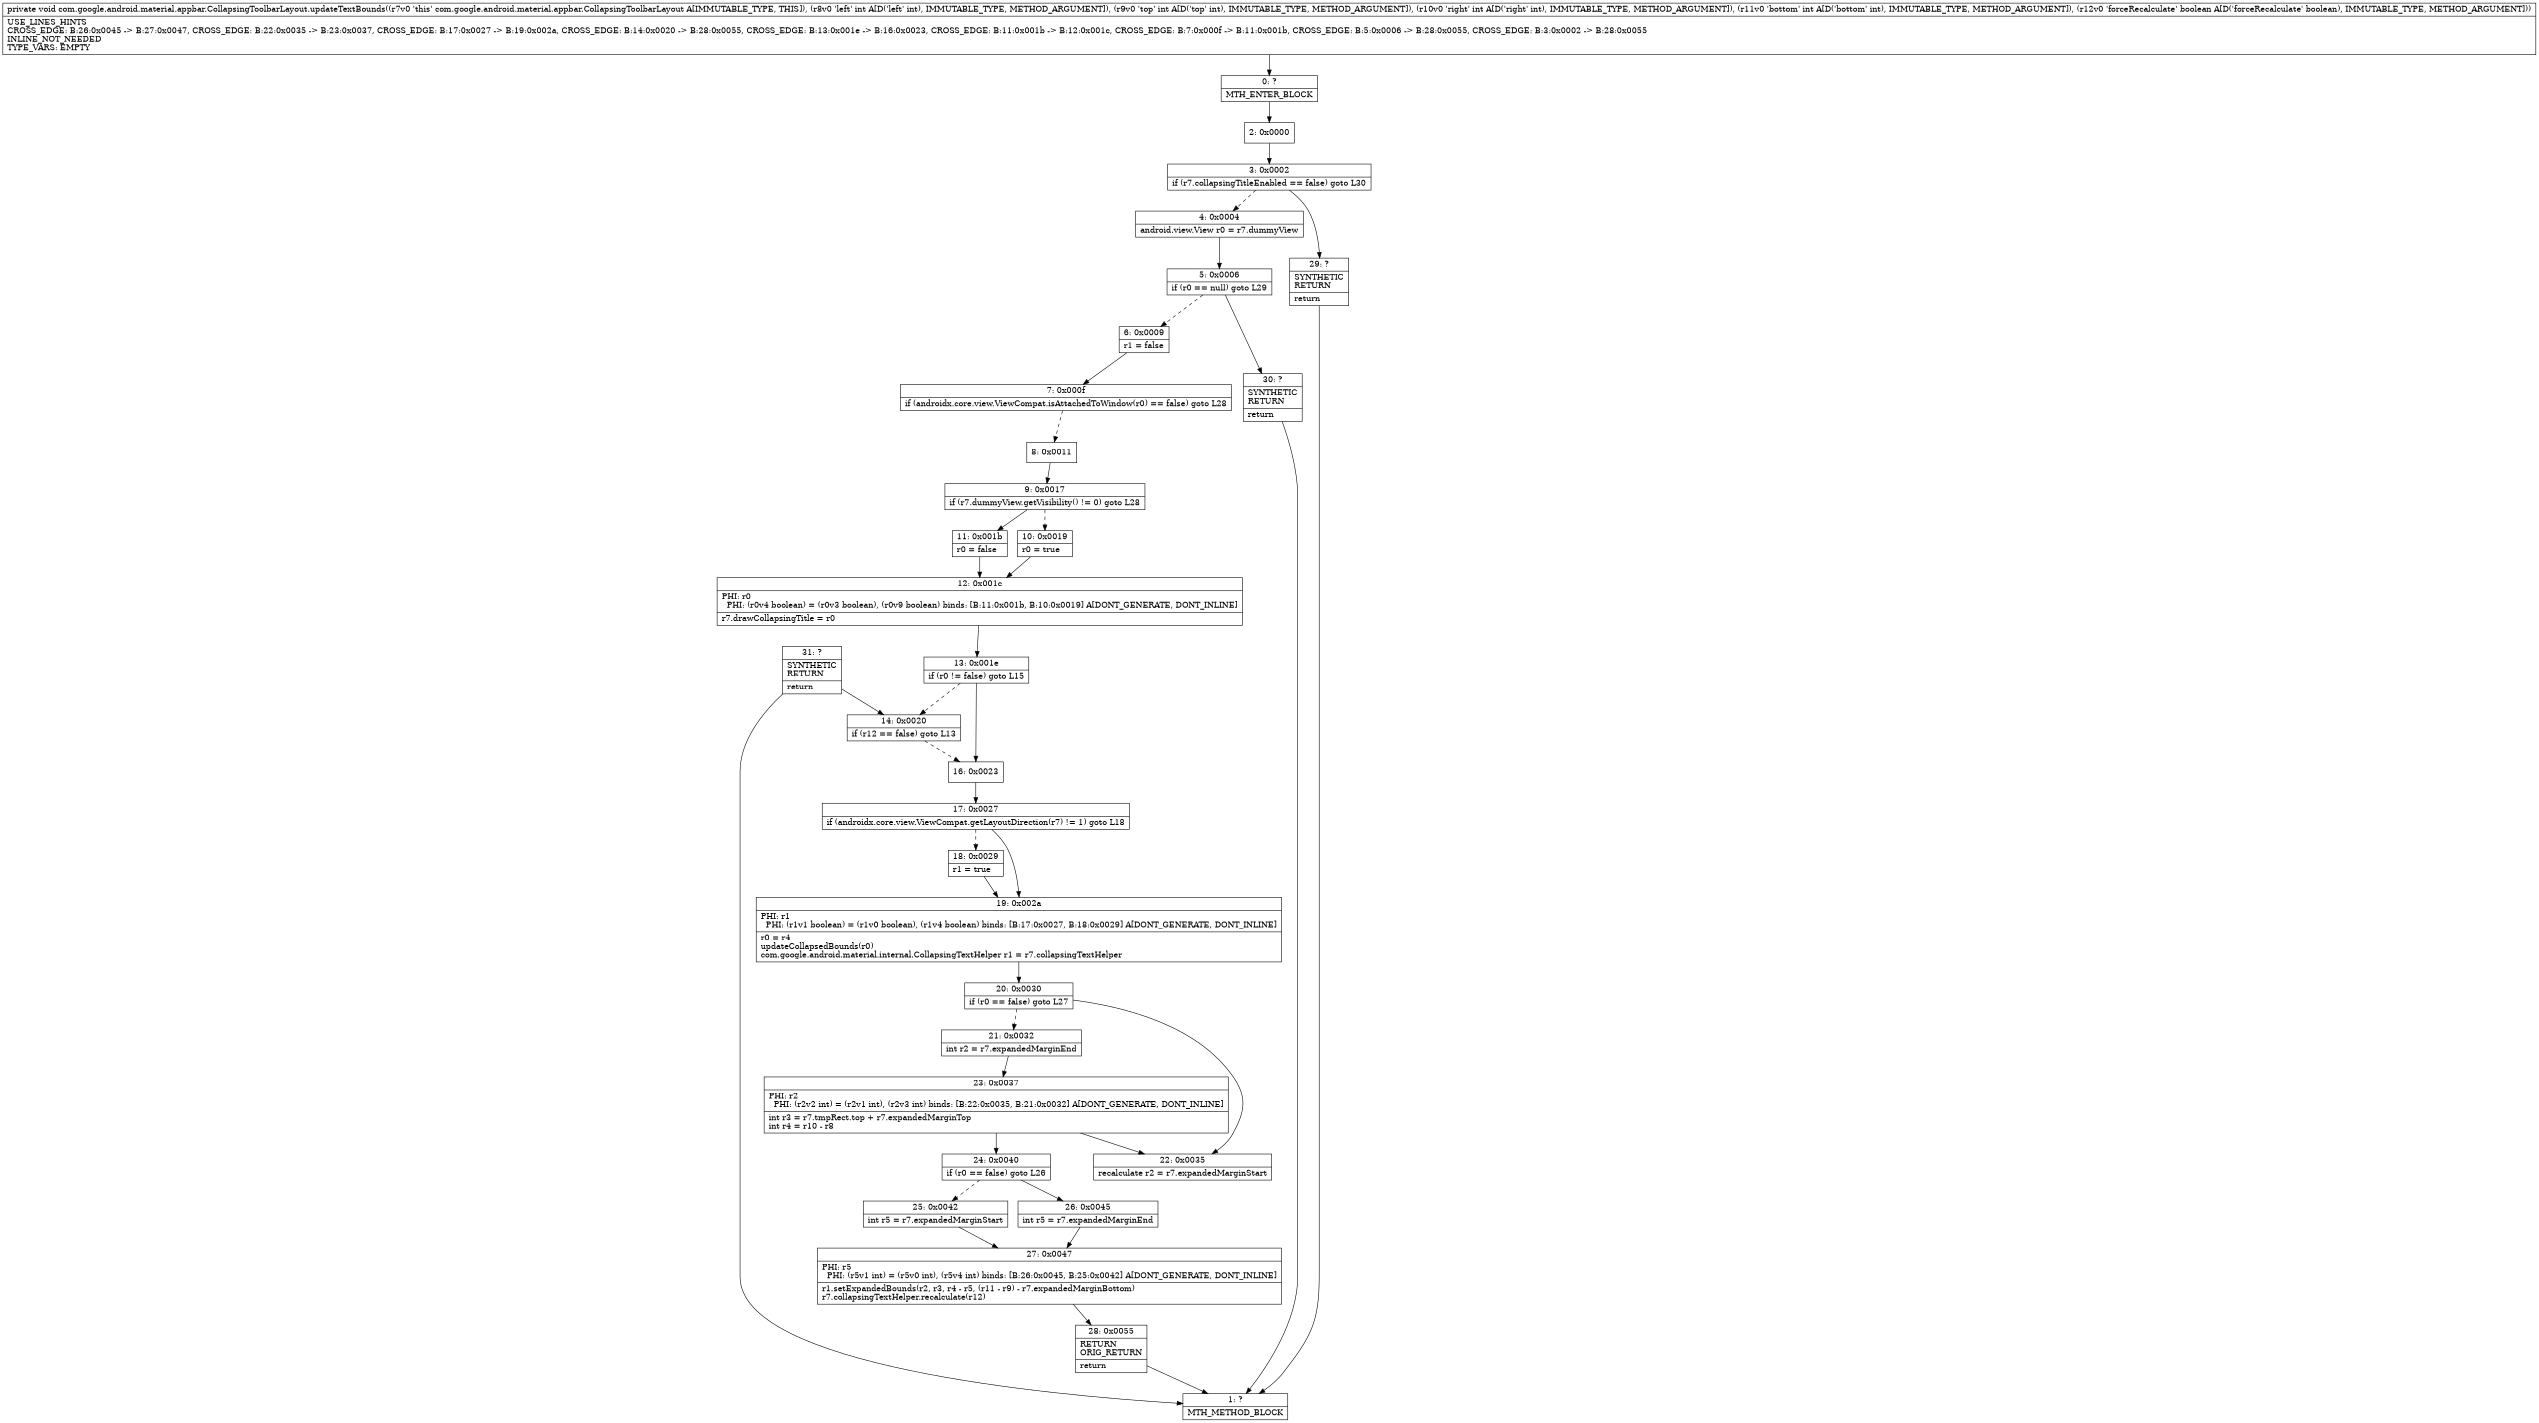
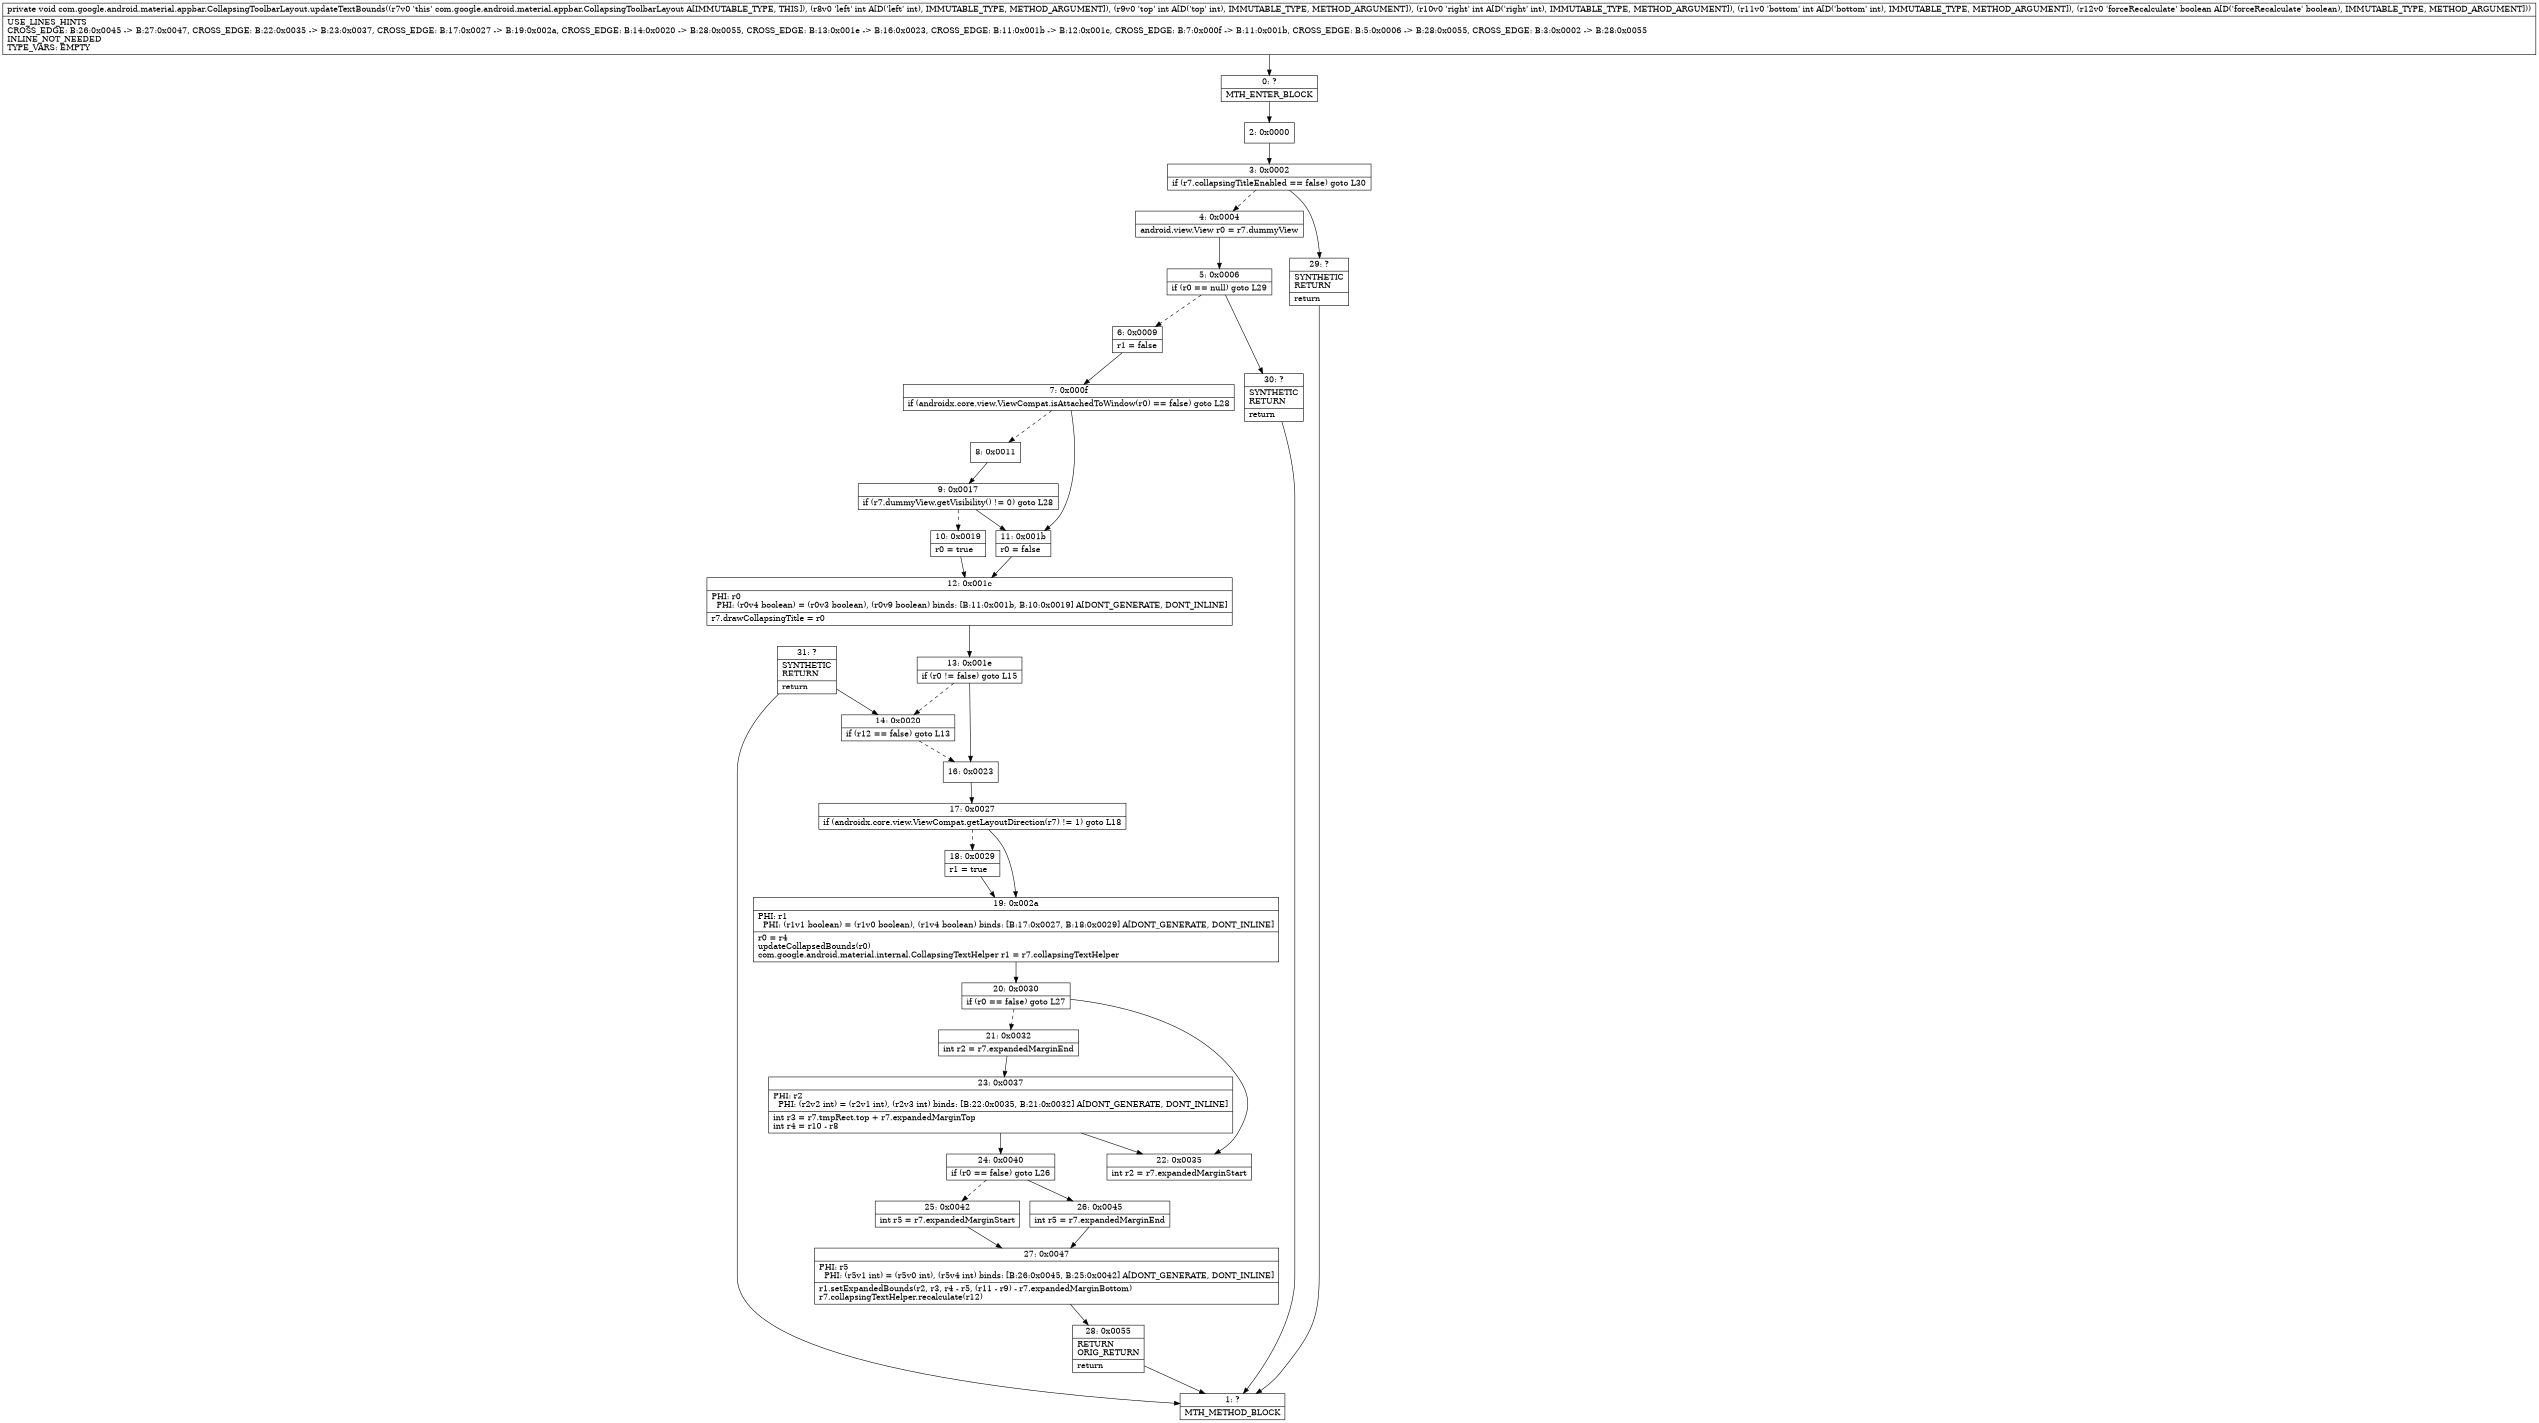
edge "7: 0x000f" -> "11: 0x001b": added
node "22: 0x0035": text "recalculate r2 = r7.expandedMarginStart" -> "int r2 = r7.expandedMarginStart"
